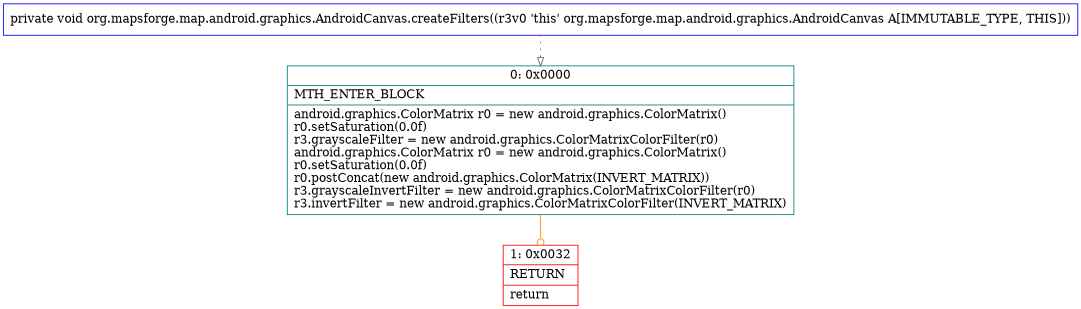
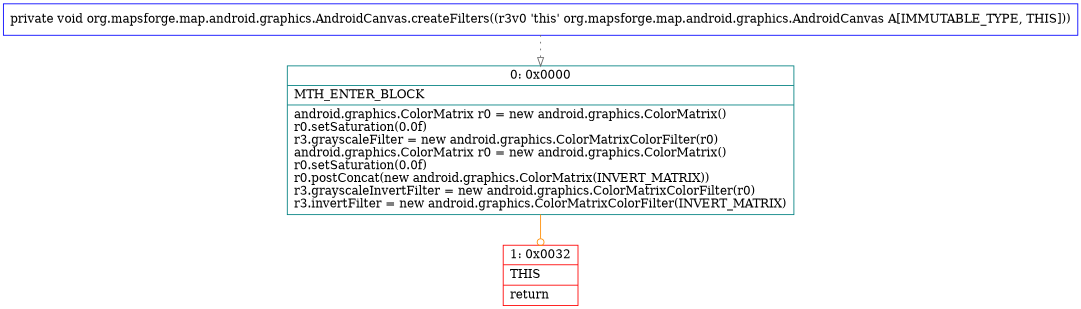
node "1: 0x0032": text "RETURN" -> "THIS"
